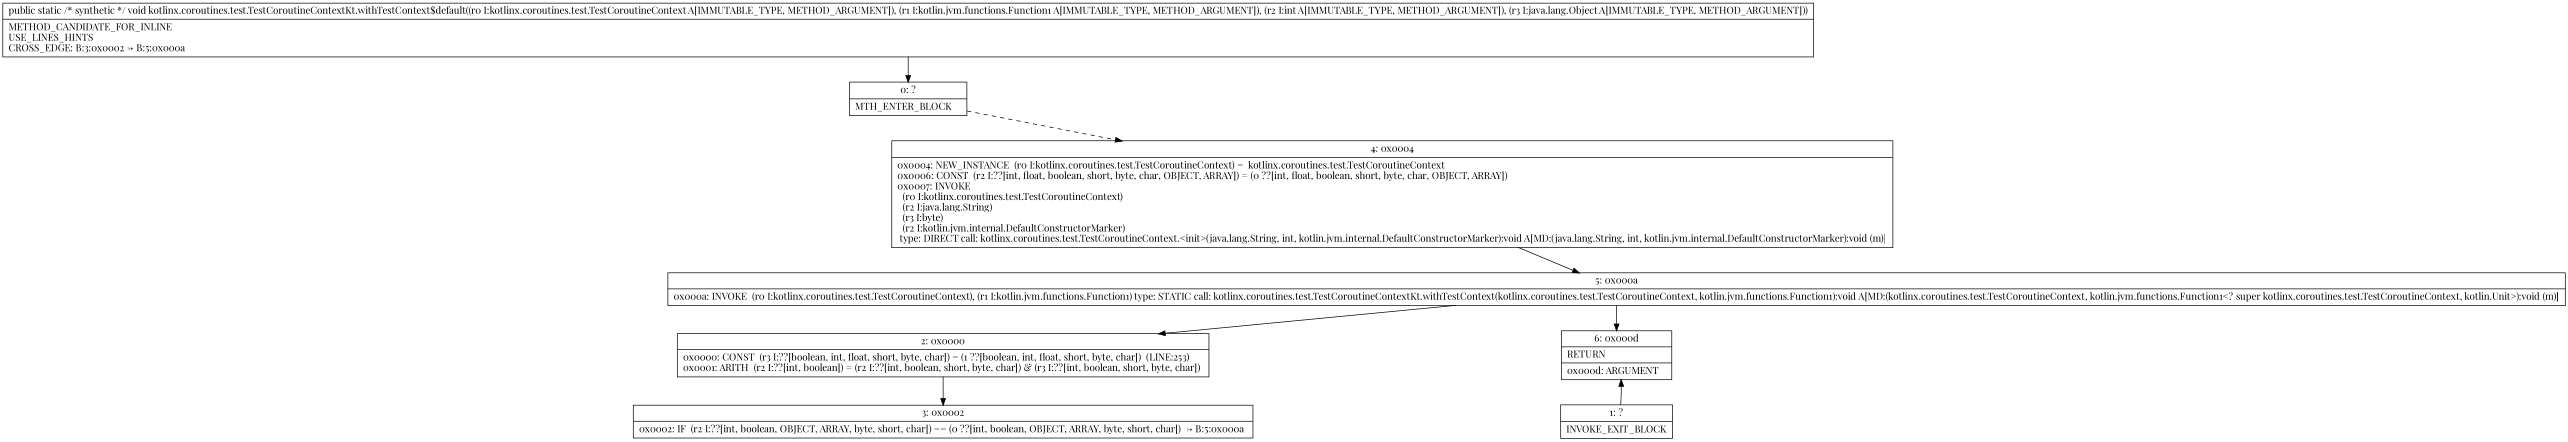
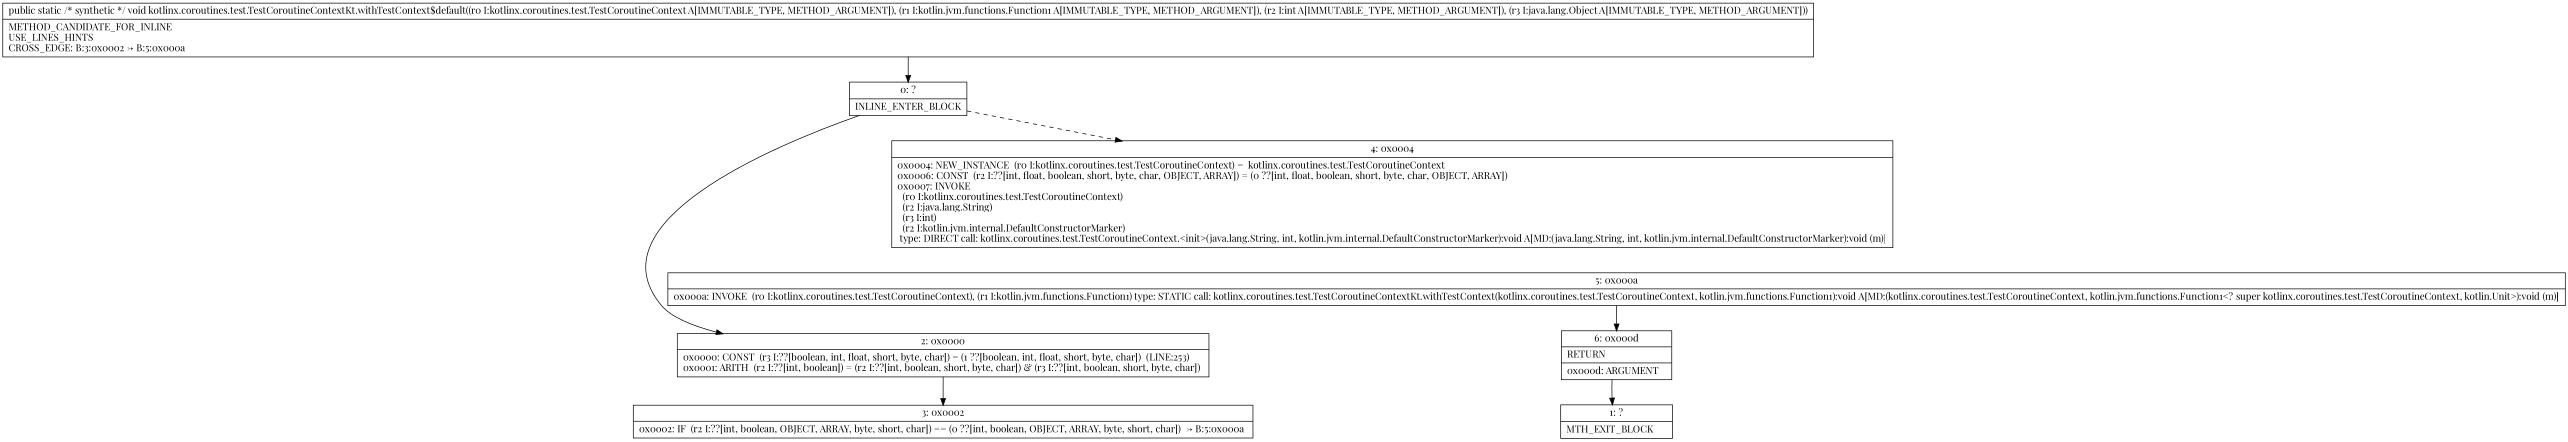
node "0: ?": text "MTH_ENTER_BLOCK" -> "INLINE_ENTER_BLOCK"
node "4: 0x0004": text "(r3 I:byte)" -> "(r3 I:int)"
edge "4: 0x0004" -> "5: 0x000a": removed
edge "5: 0x000a" -> "2: 0x0000": now "0: ?" -> "2: 0x0000"
edge "1: ?" -> "6: 0x000d": reversed
node "1: ?": text "INVOKE_EXIT_BLOCK" -> "MTH_EXIT_BLOCK"
